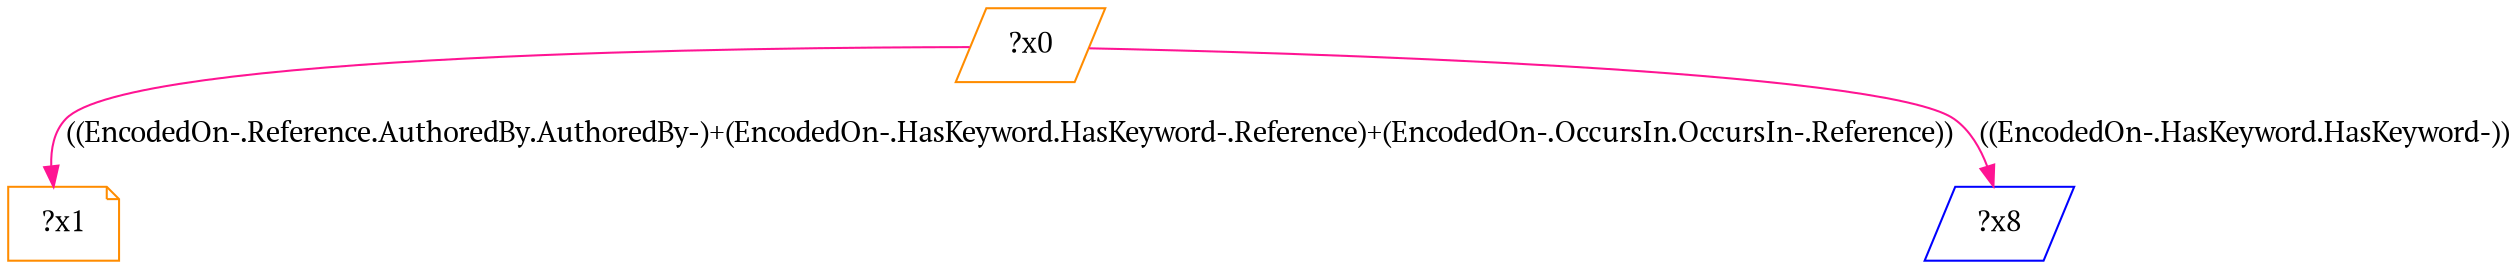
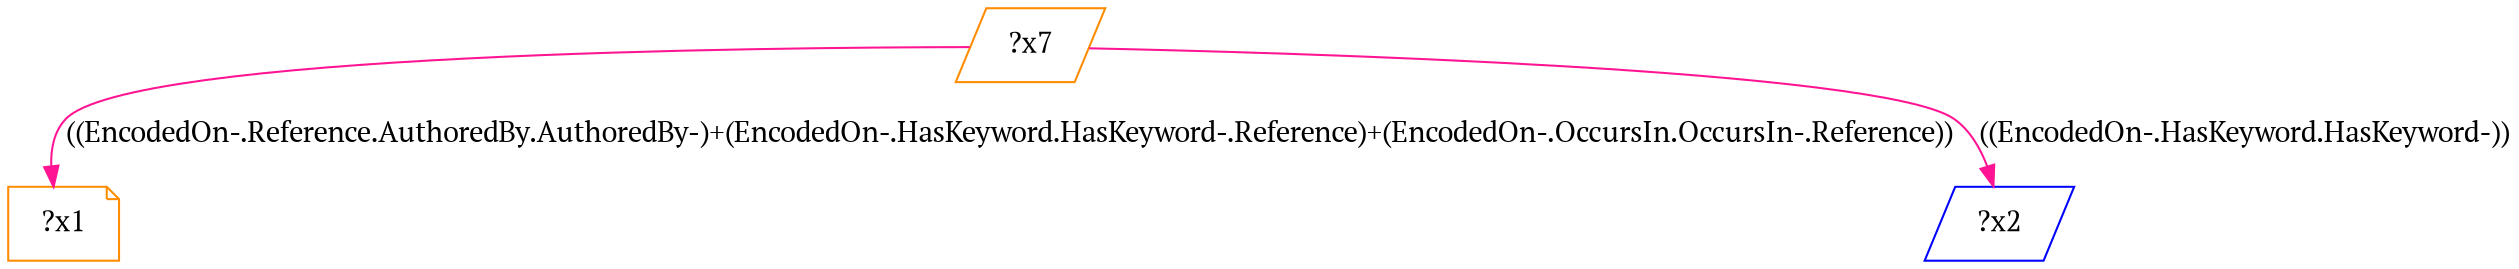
node "?x0": label "?x0" -> "?x7"
node "?x8": label "?x8" -> "?x2"
